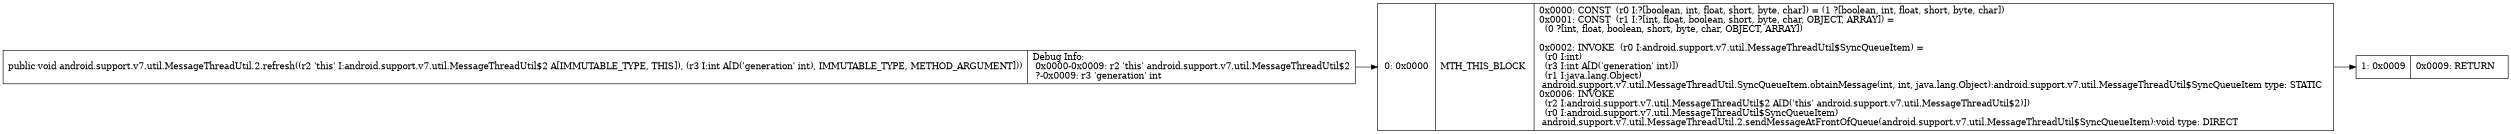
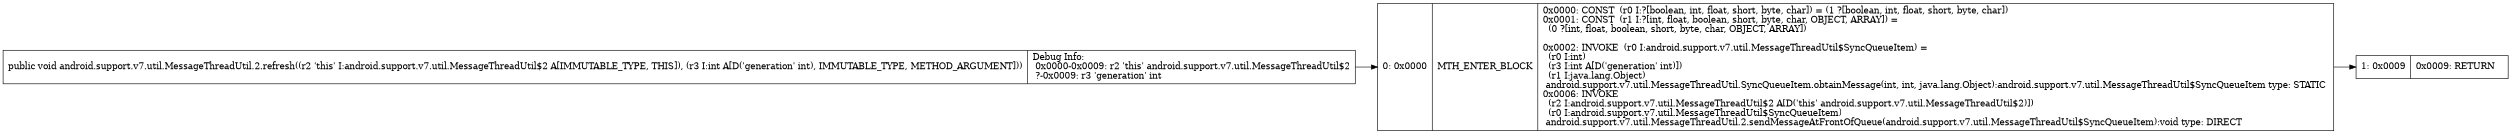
node "0: 0x0000": text "MTH_THIS_BLOCK" -> "MTH_ENTER_BLOCK"
